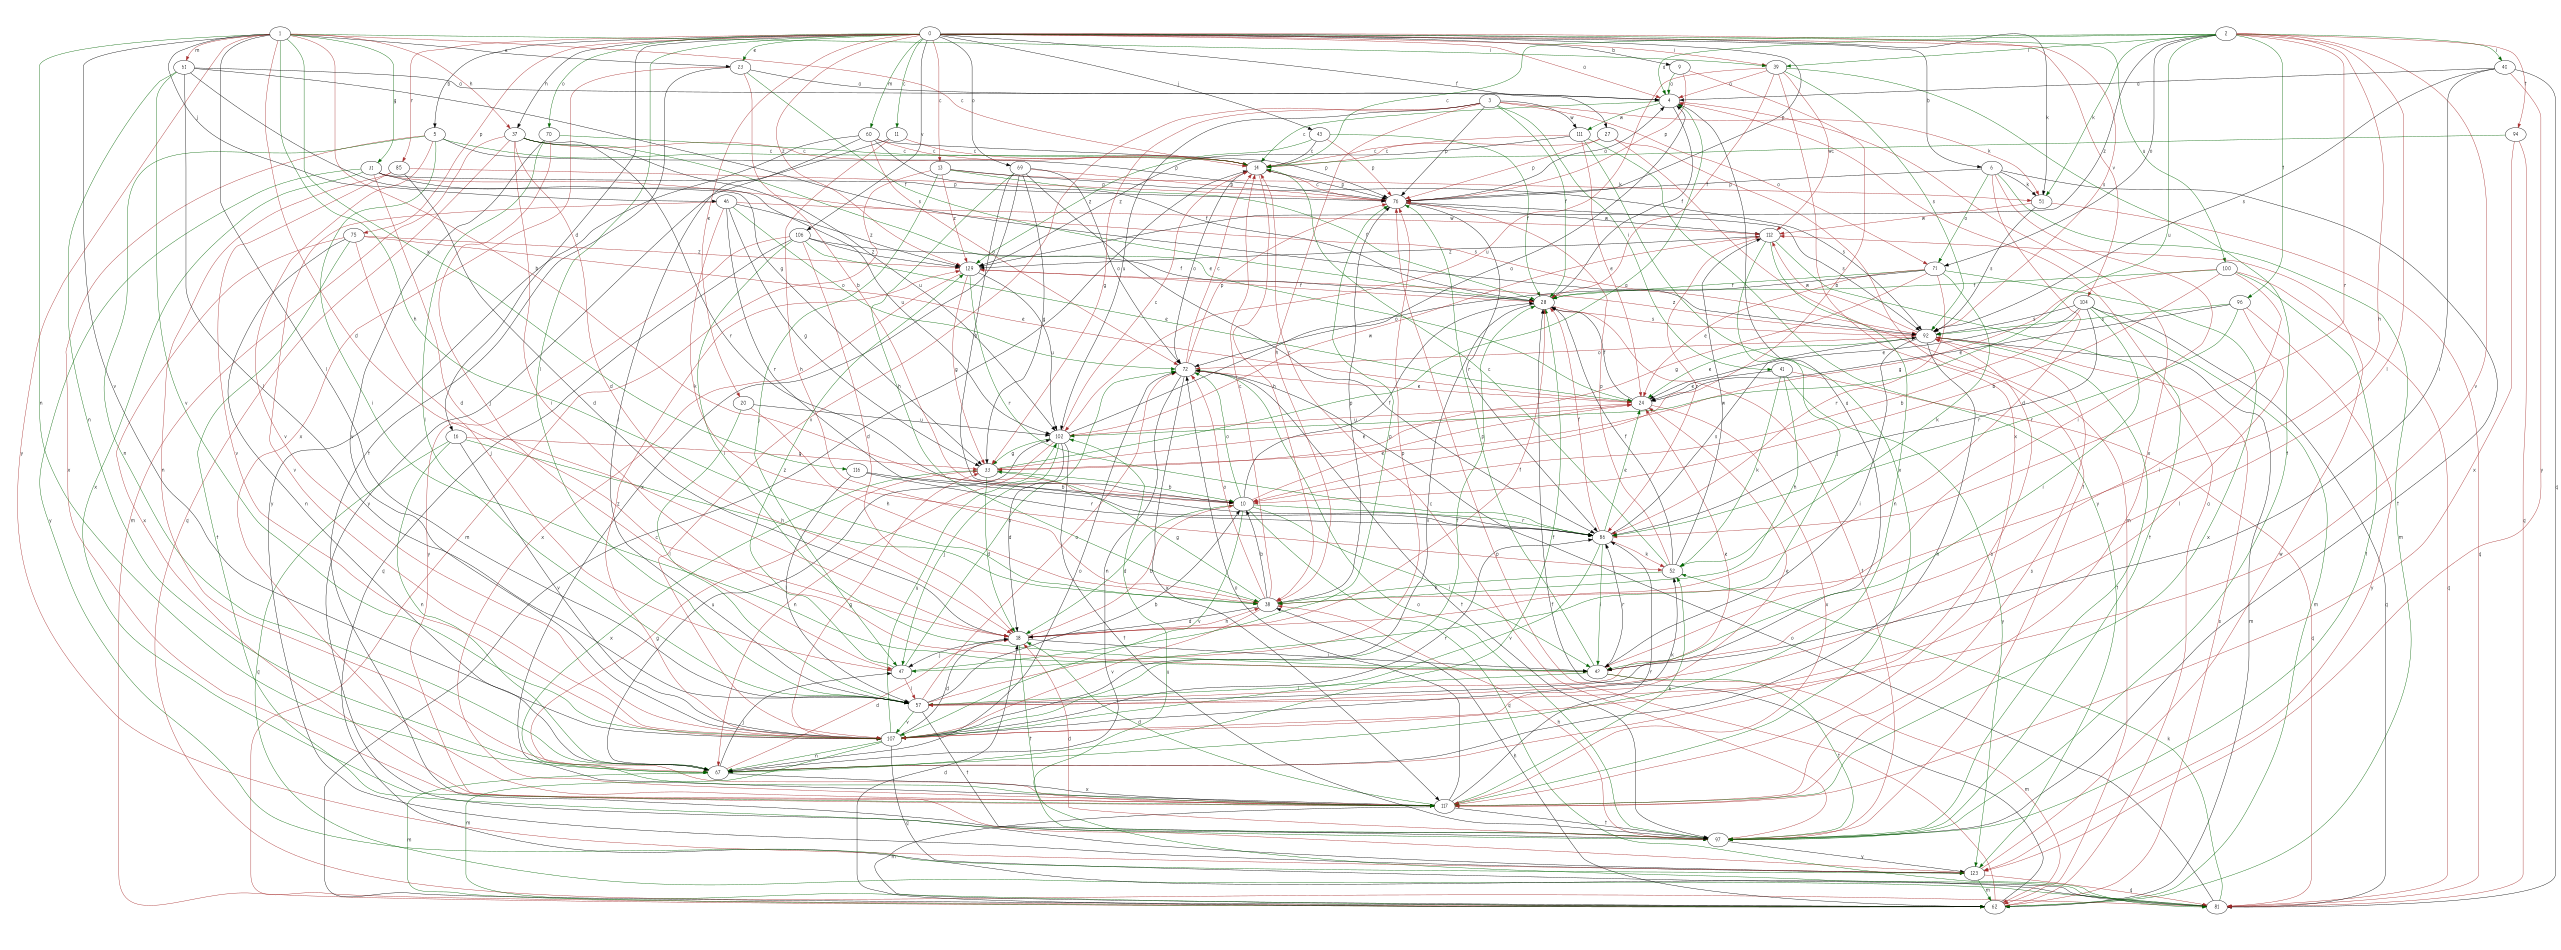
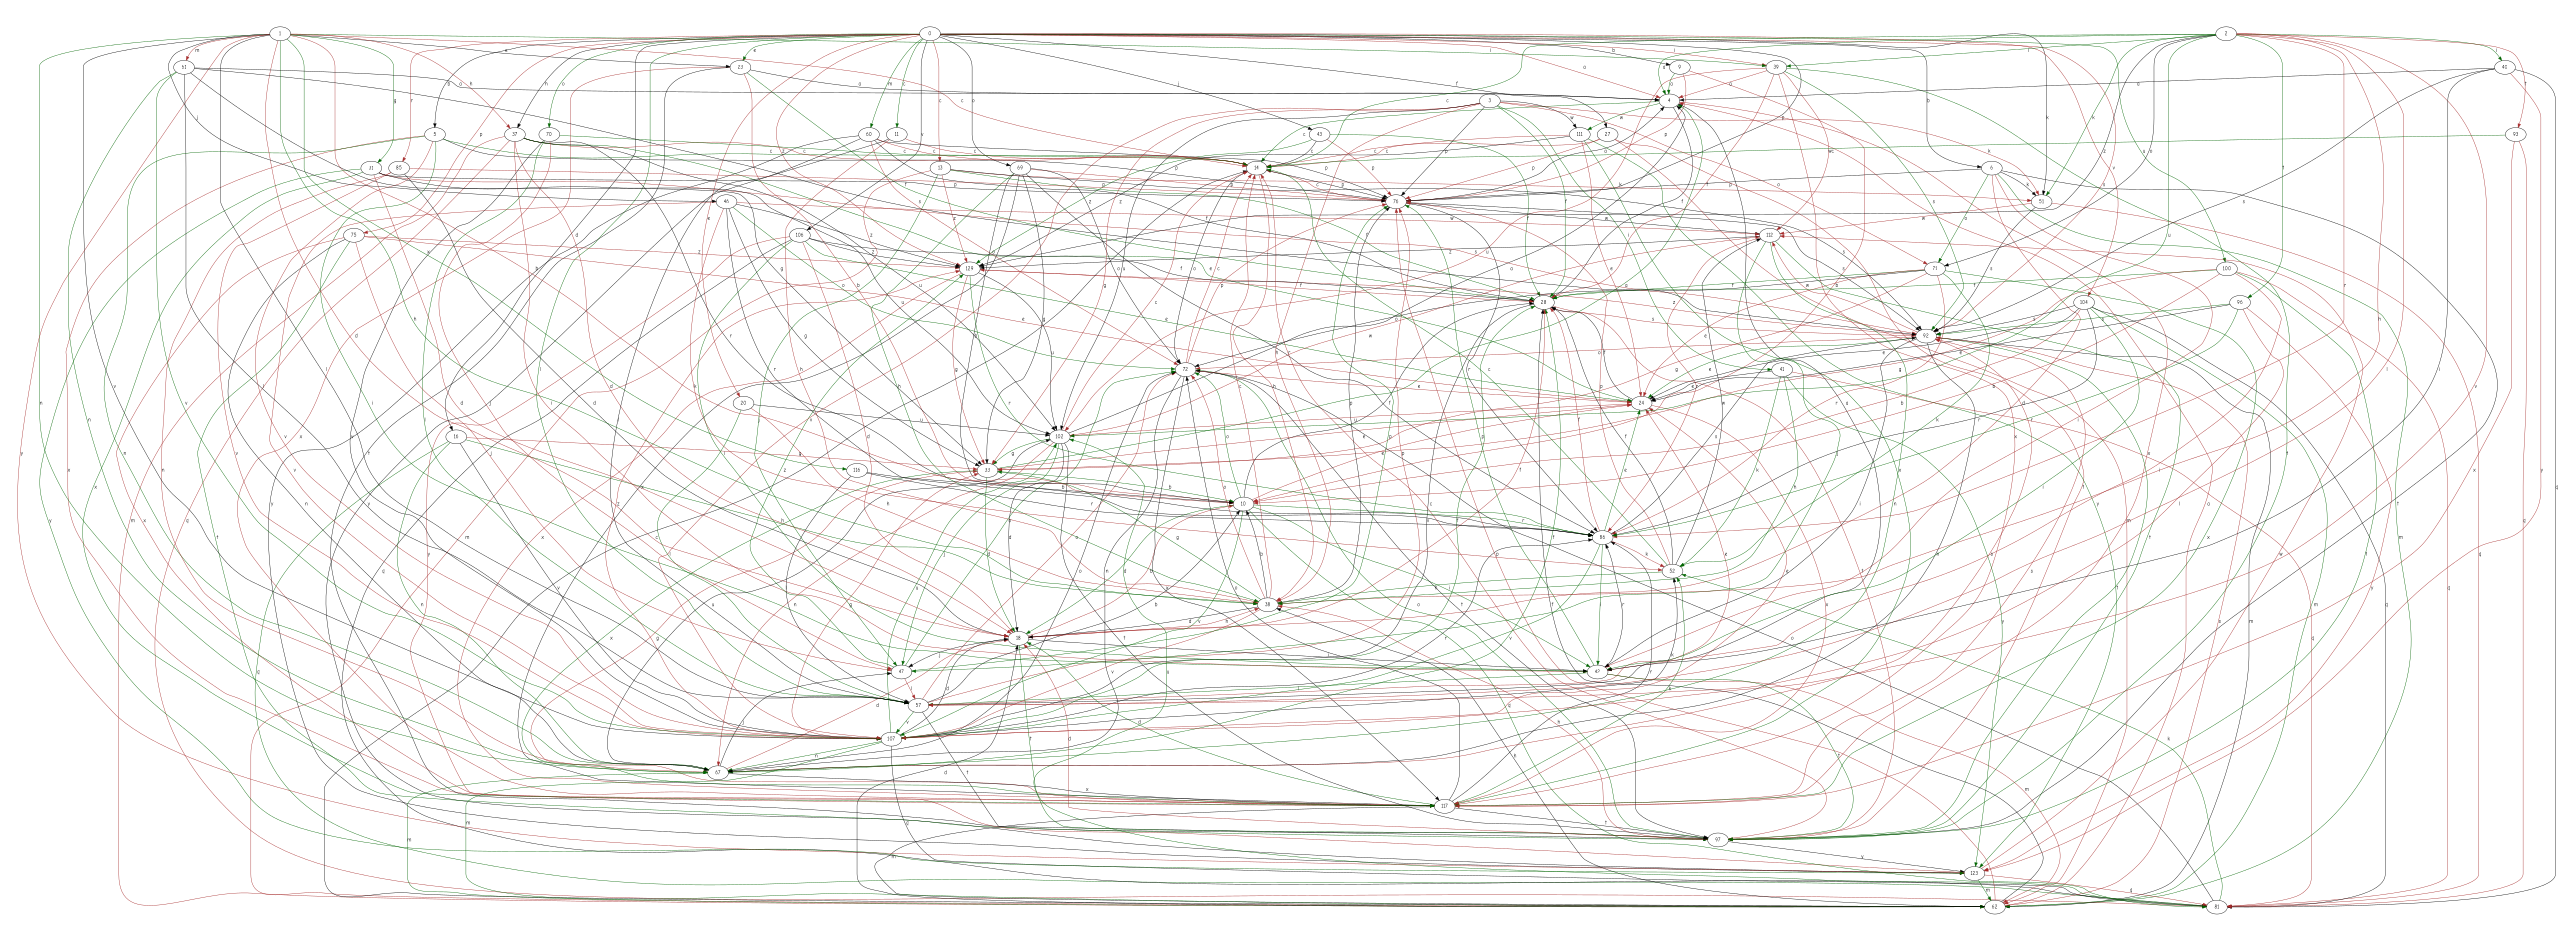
node "94": label "94" -> "93"
